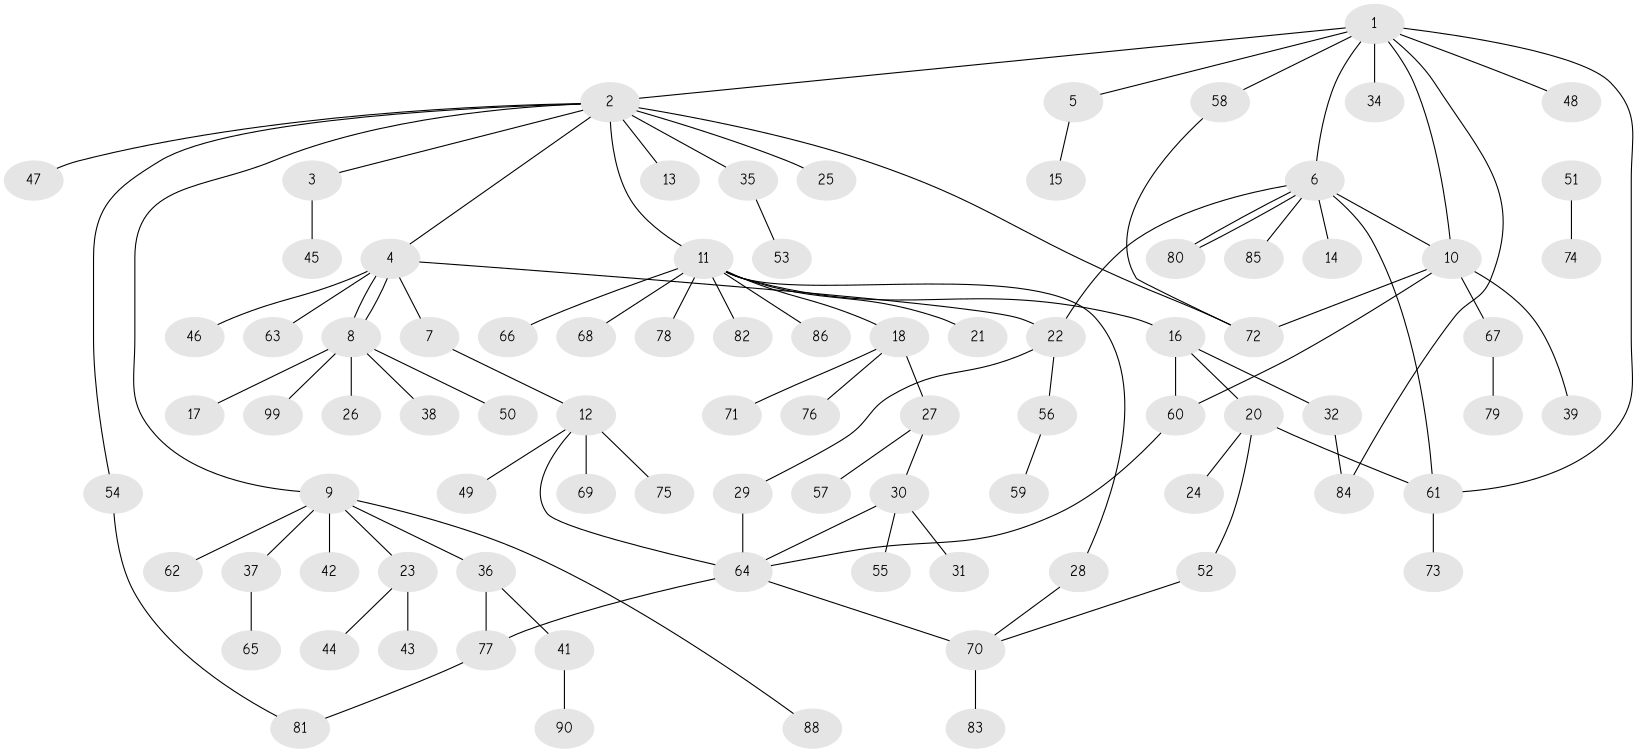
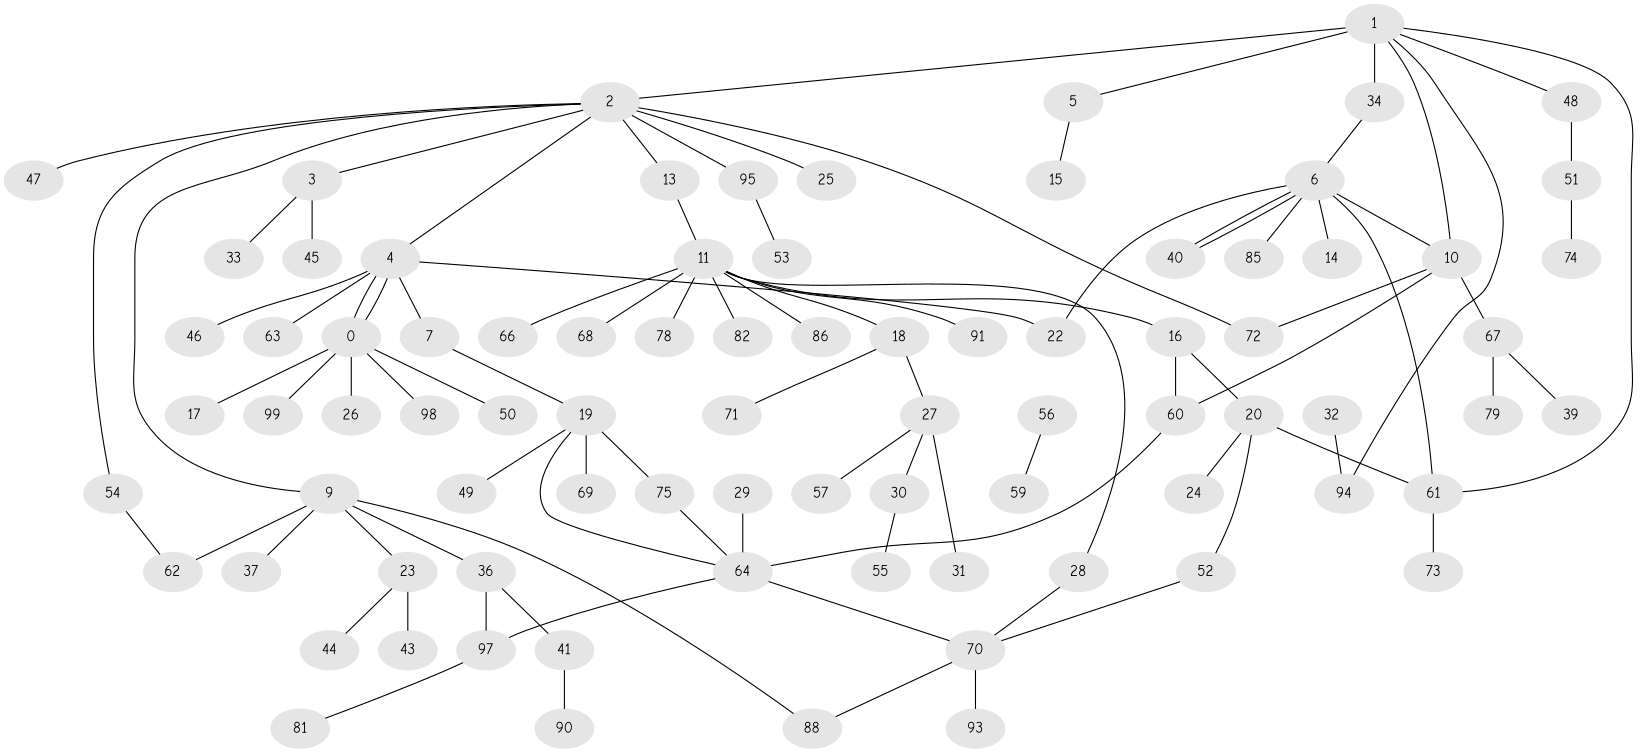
edge "1" -- "6": now "34" -- "6"
node "58": removed
edge "48" -- "51": added
node "35": label "35" -> "95"
edge "2" -- "11": now "13" -- "11"
node "33": added
node "80": label "80" -> "40"
edge "10" -- "39": now "67" -- "39"
node "8": label "8" -> "0"
node "21": label "21" -> "91"
edge "16" -- "32": removed
edge "22" -- "56": removed
edge "22" -- "29": removed
node "38": label "38" -> "98"
node "12": label "12" -> "19"
node "76": removed
node "84": label "84" -> "94"
edge "30" -- "64": now "75" -- "64"
edge "30" -- "31": now "27" -- "31"
node "42": removed
edge "54" -- "81": now "54" -- "62"
node "65": removed
node "77": label "77" -> "97"
edge "70" -- "88": added
node "83": label "83" -> "93"
